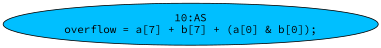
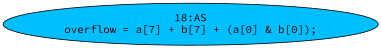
node "10:AS overflow = a[7] + b[7] + (a[0] & b[0]);": label "10:AS overflow = a[7] + b[7] + (a[0] & b[0]);" -> "18:AS overflow = a[7] + b[7] + (a[0] & b[0]);"
